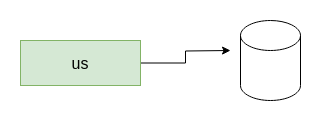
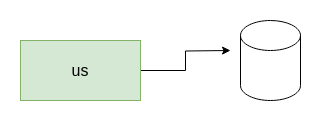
node "us": size 120x45 -> 120x60
